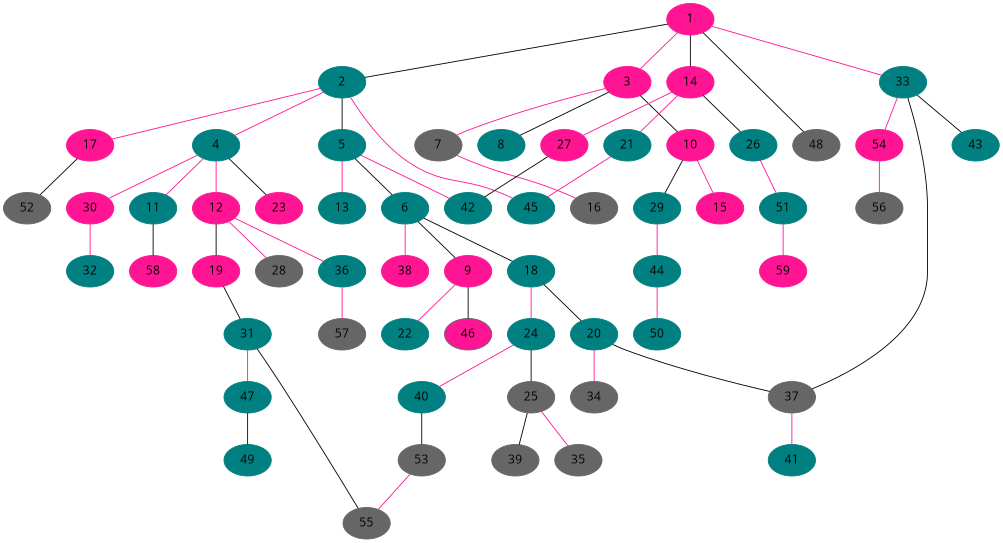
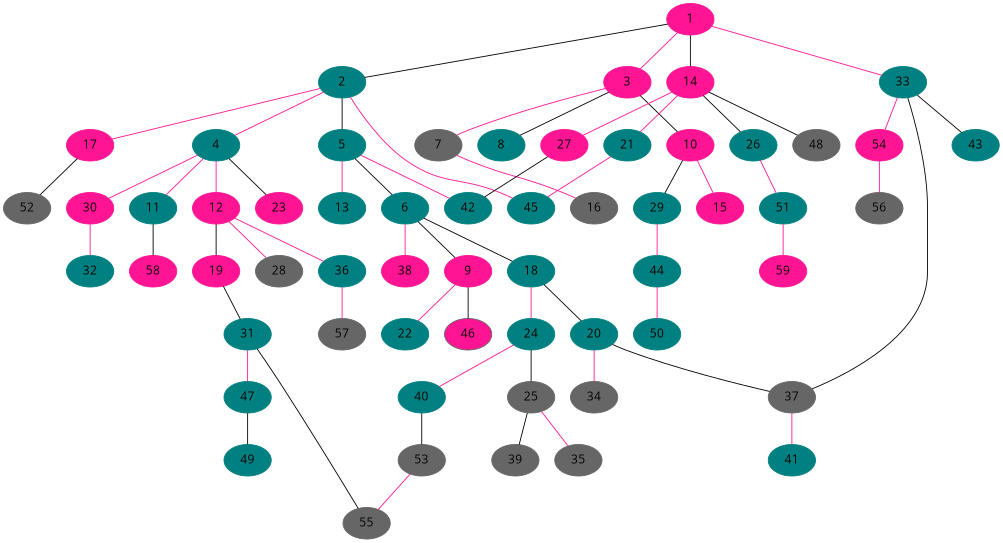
edge "1" -- "48": now "14" -- "48"
